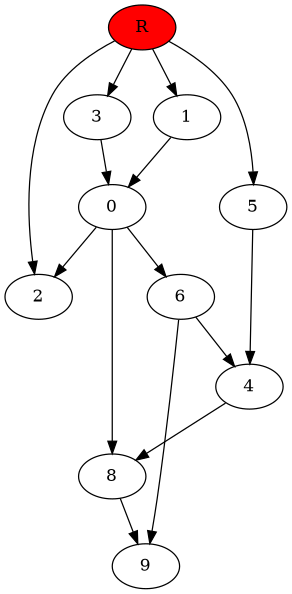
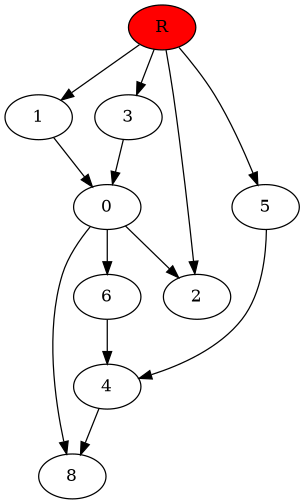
node "9": removed
